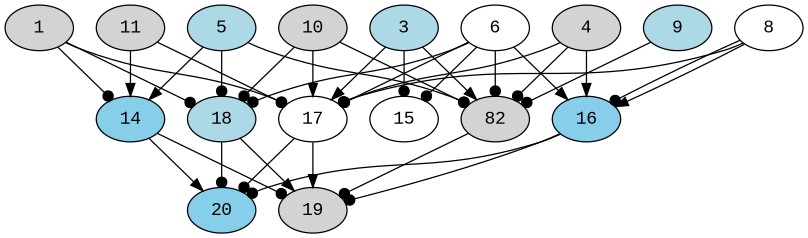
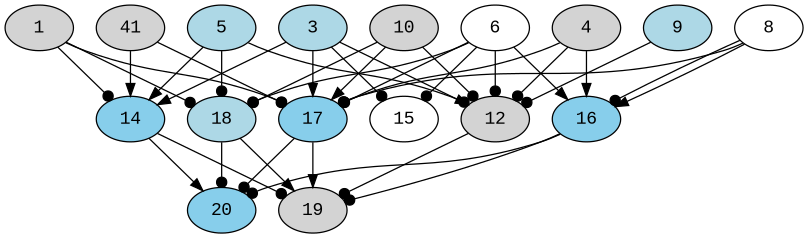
node "11": label "11" -> "41"
edge "3" -> "14": added
node "17": fillcolor white -> skyblue
node "82": label "82" -> "12"
